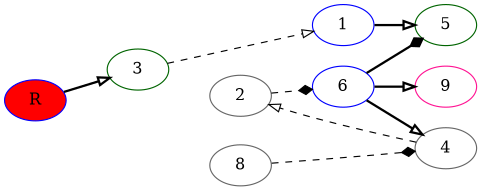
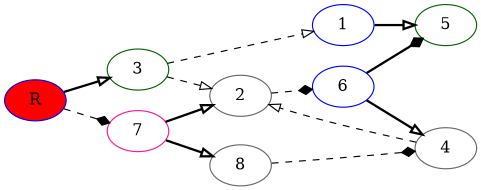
edge "3" -> "2": added
node "9": removed
node "7": added
